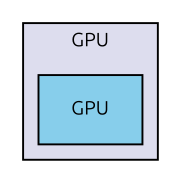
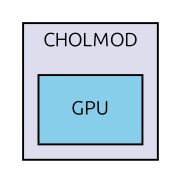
cluster "GPU": label "GPU" -> "CHOLMOD"
